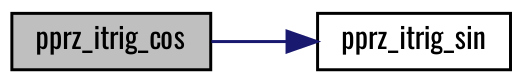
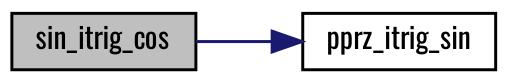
node "pprz_itrig_cos": label "pprz_itrig_cos" -> "sin_itrig_cos"
